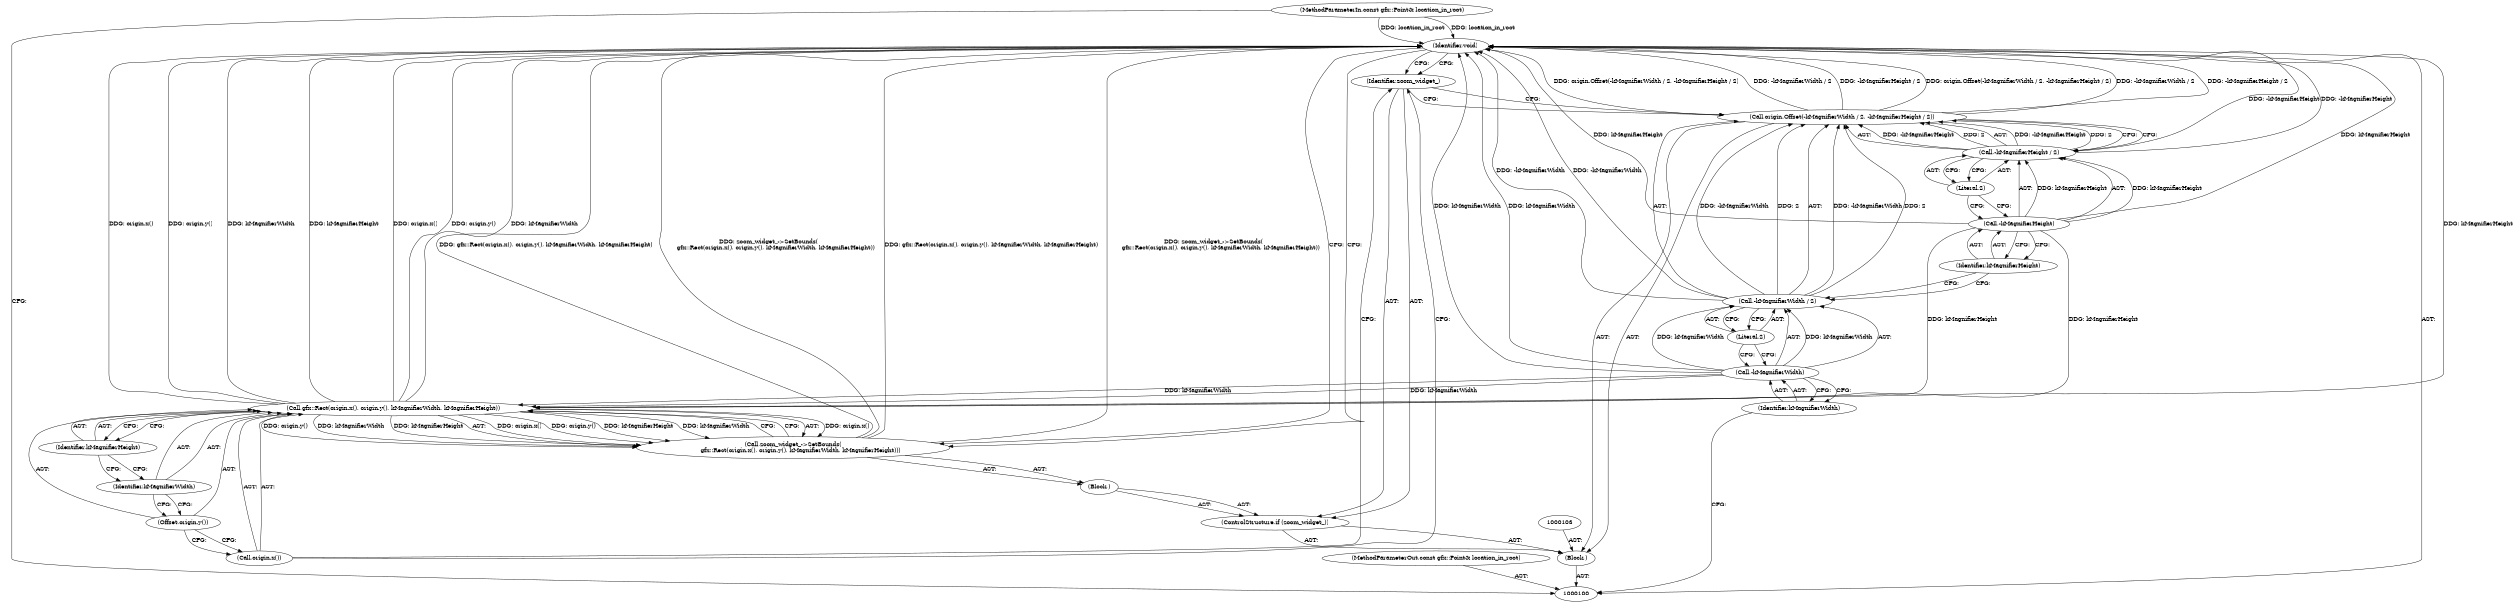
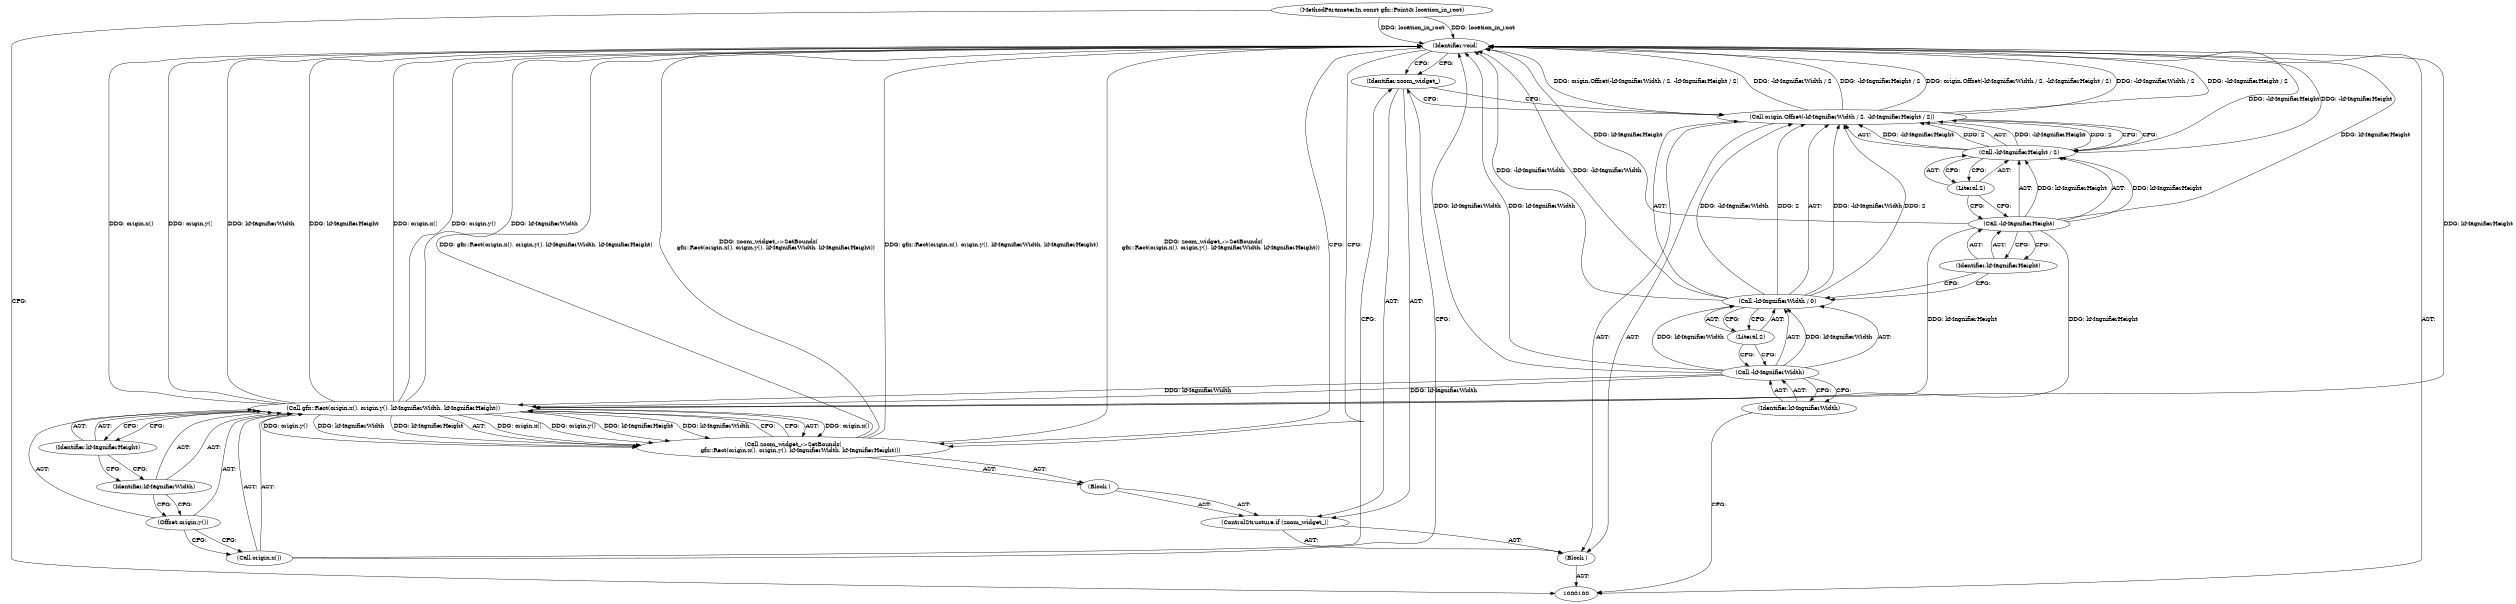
node "(Call,-kMagnifierWidth / 2)": label "(Call,-kMagnifierWidth / 2)" -> "(Call,-kMagnifierWidth / 0)"
node "1000103": removed
node "(MethodParameterOut,const gfx::Point& location_in_root)": removed
